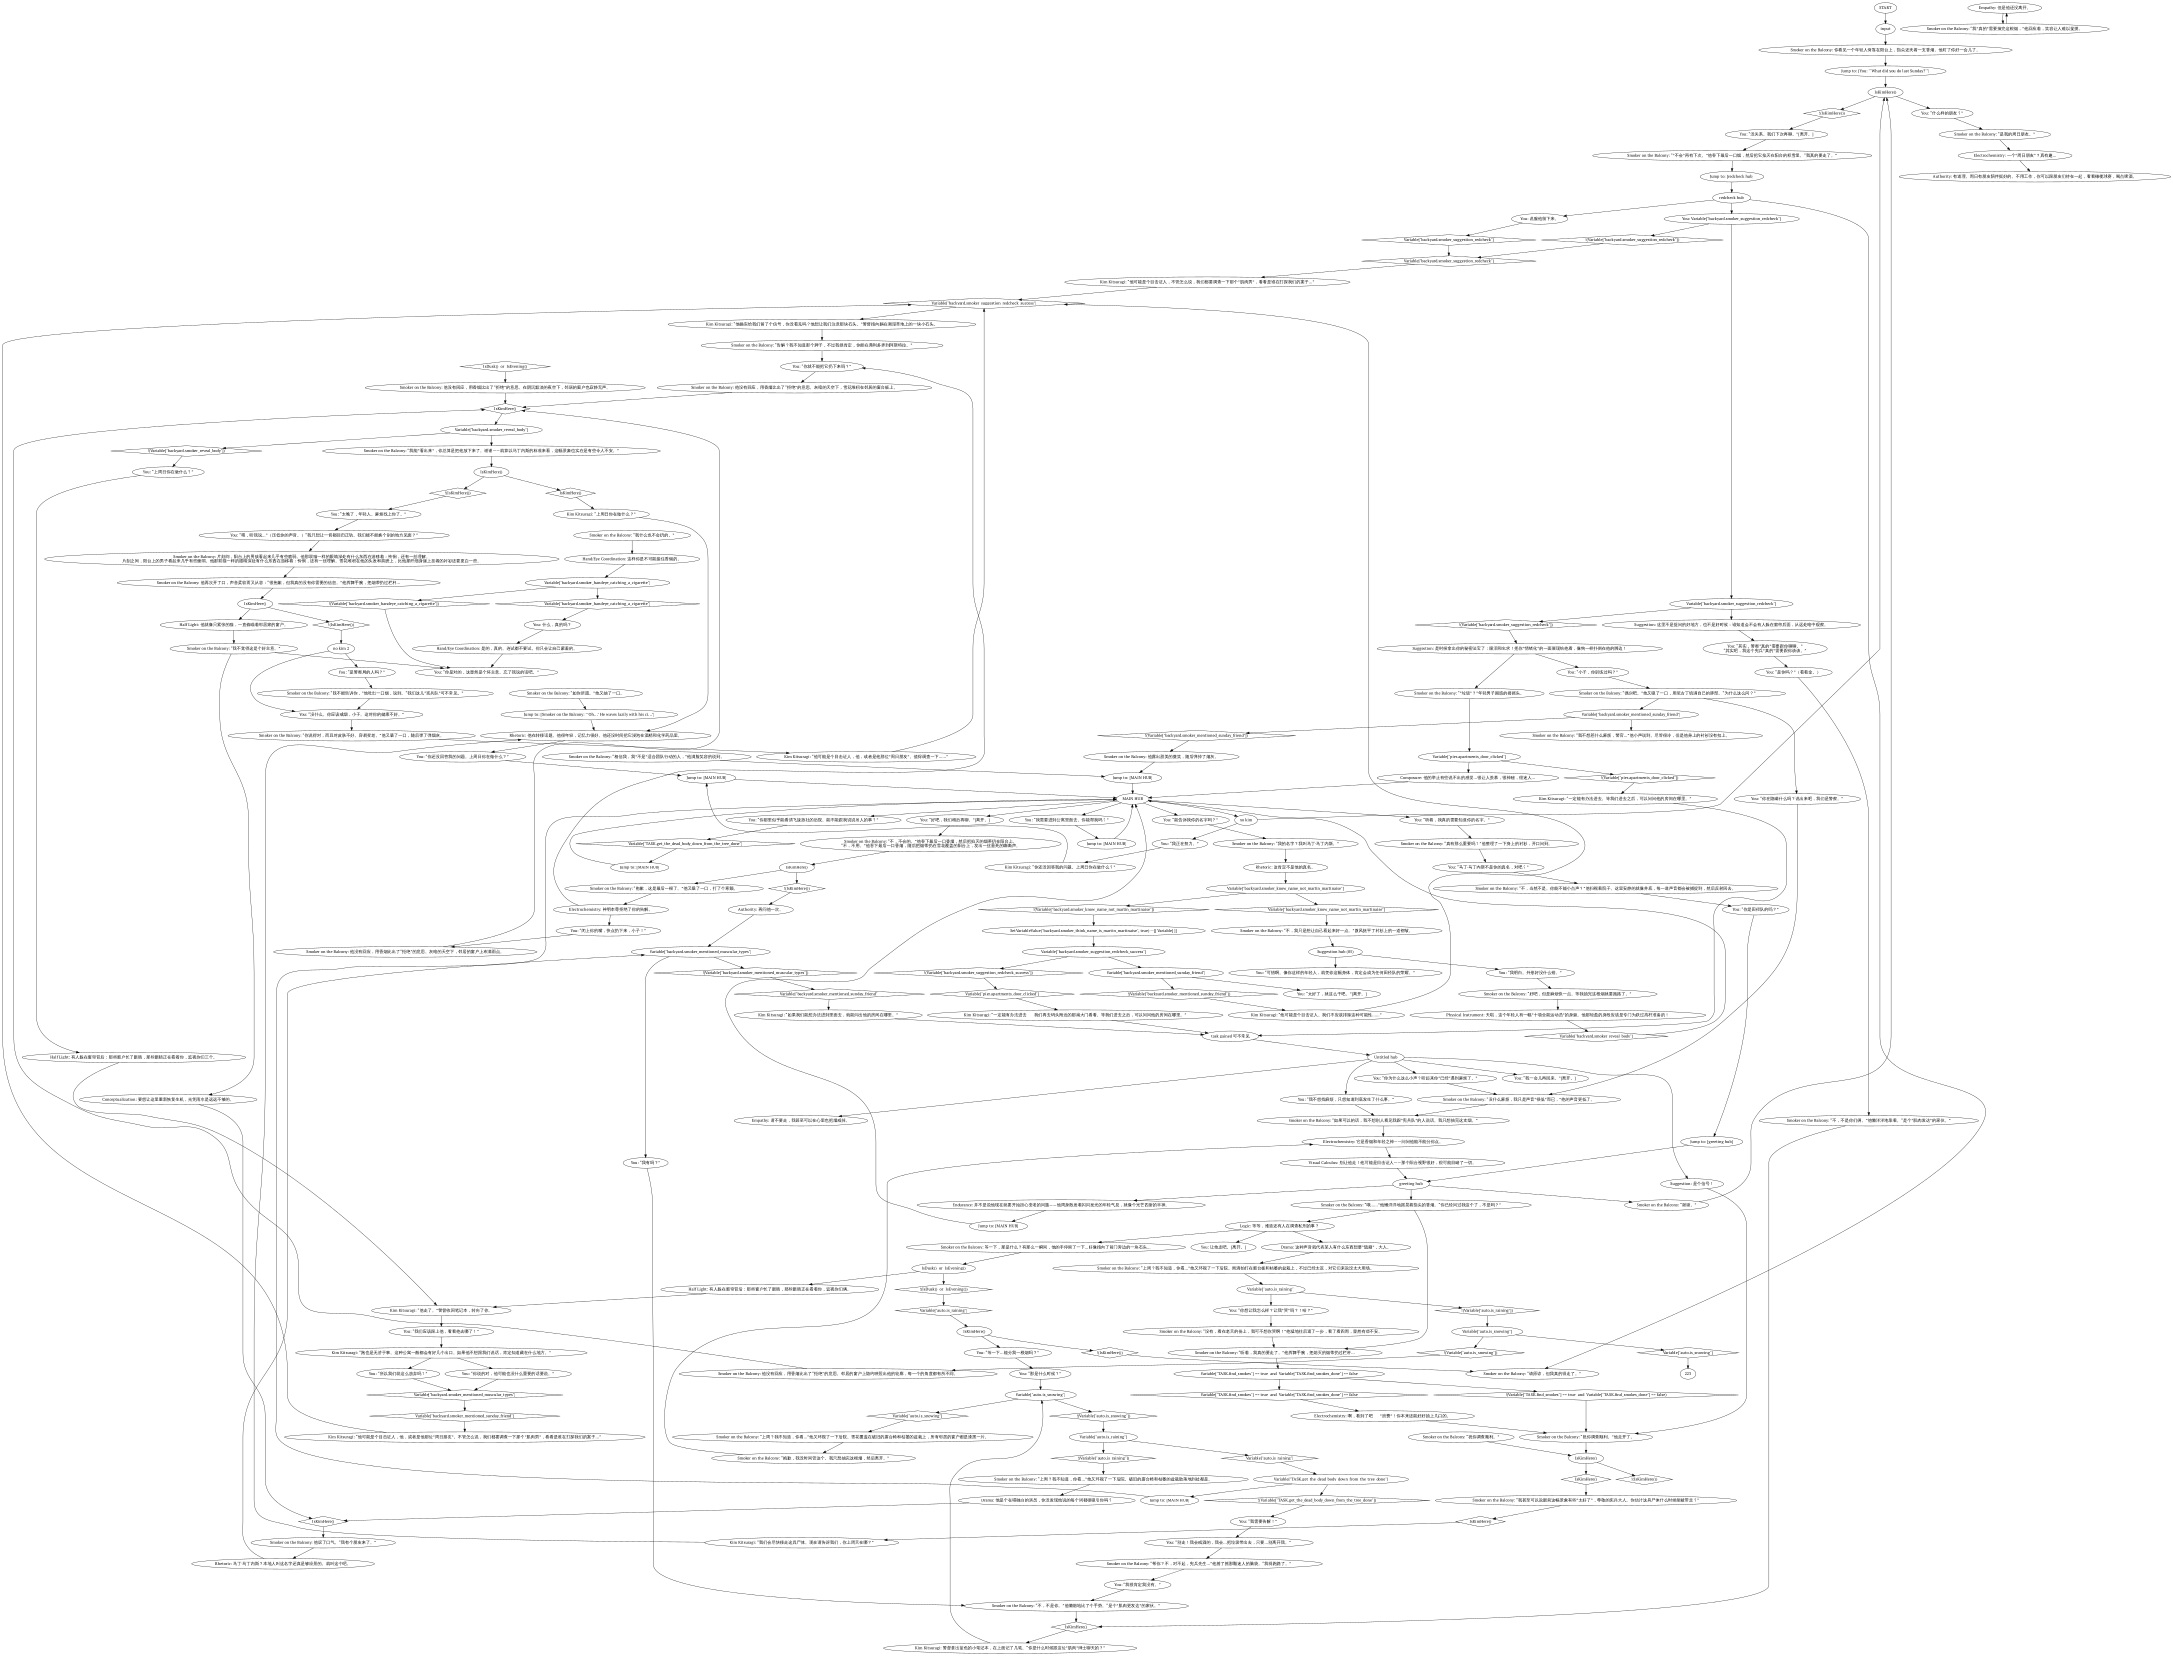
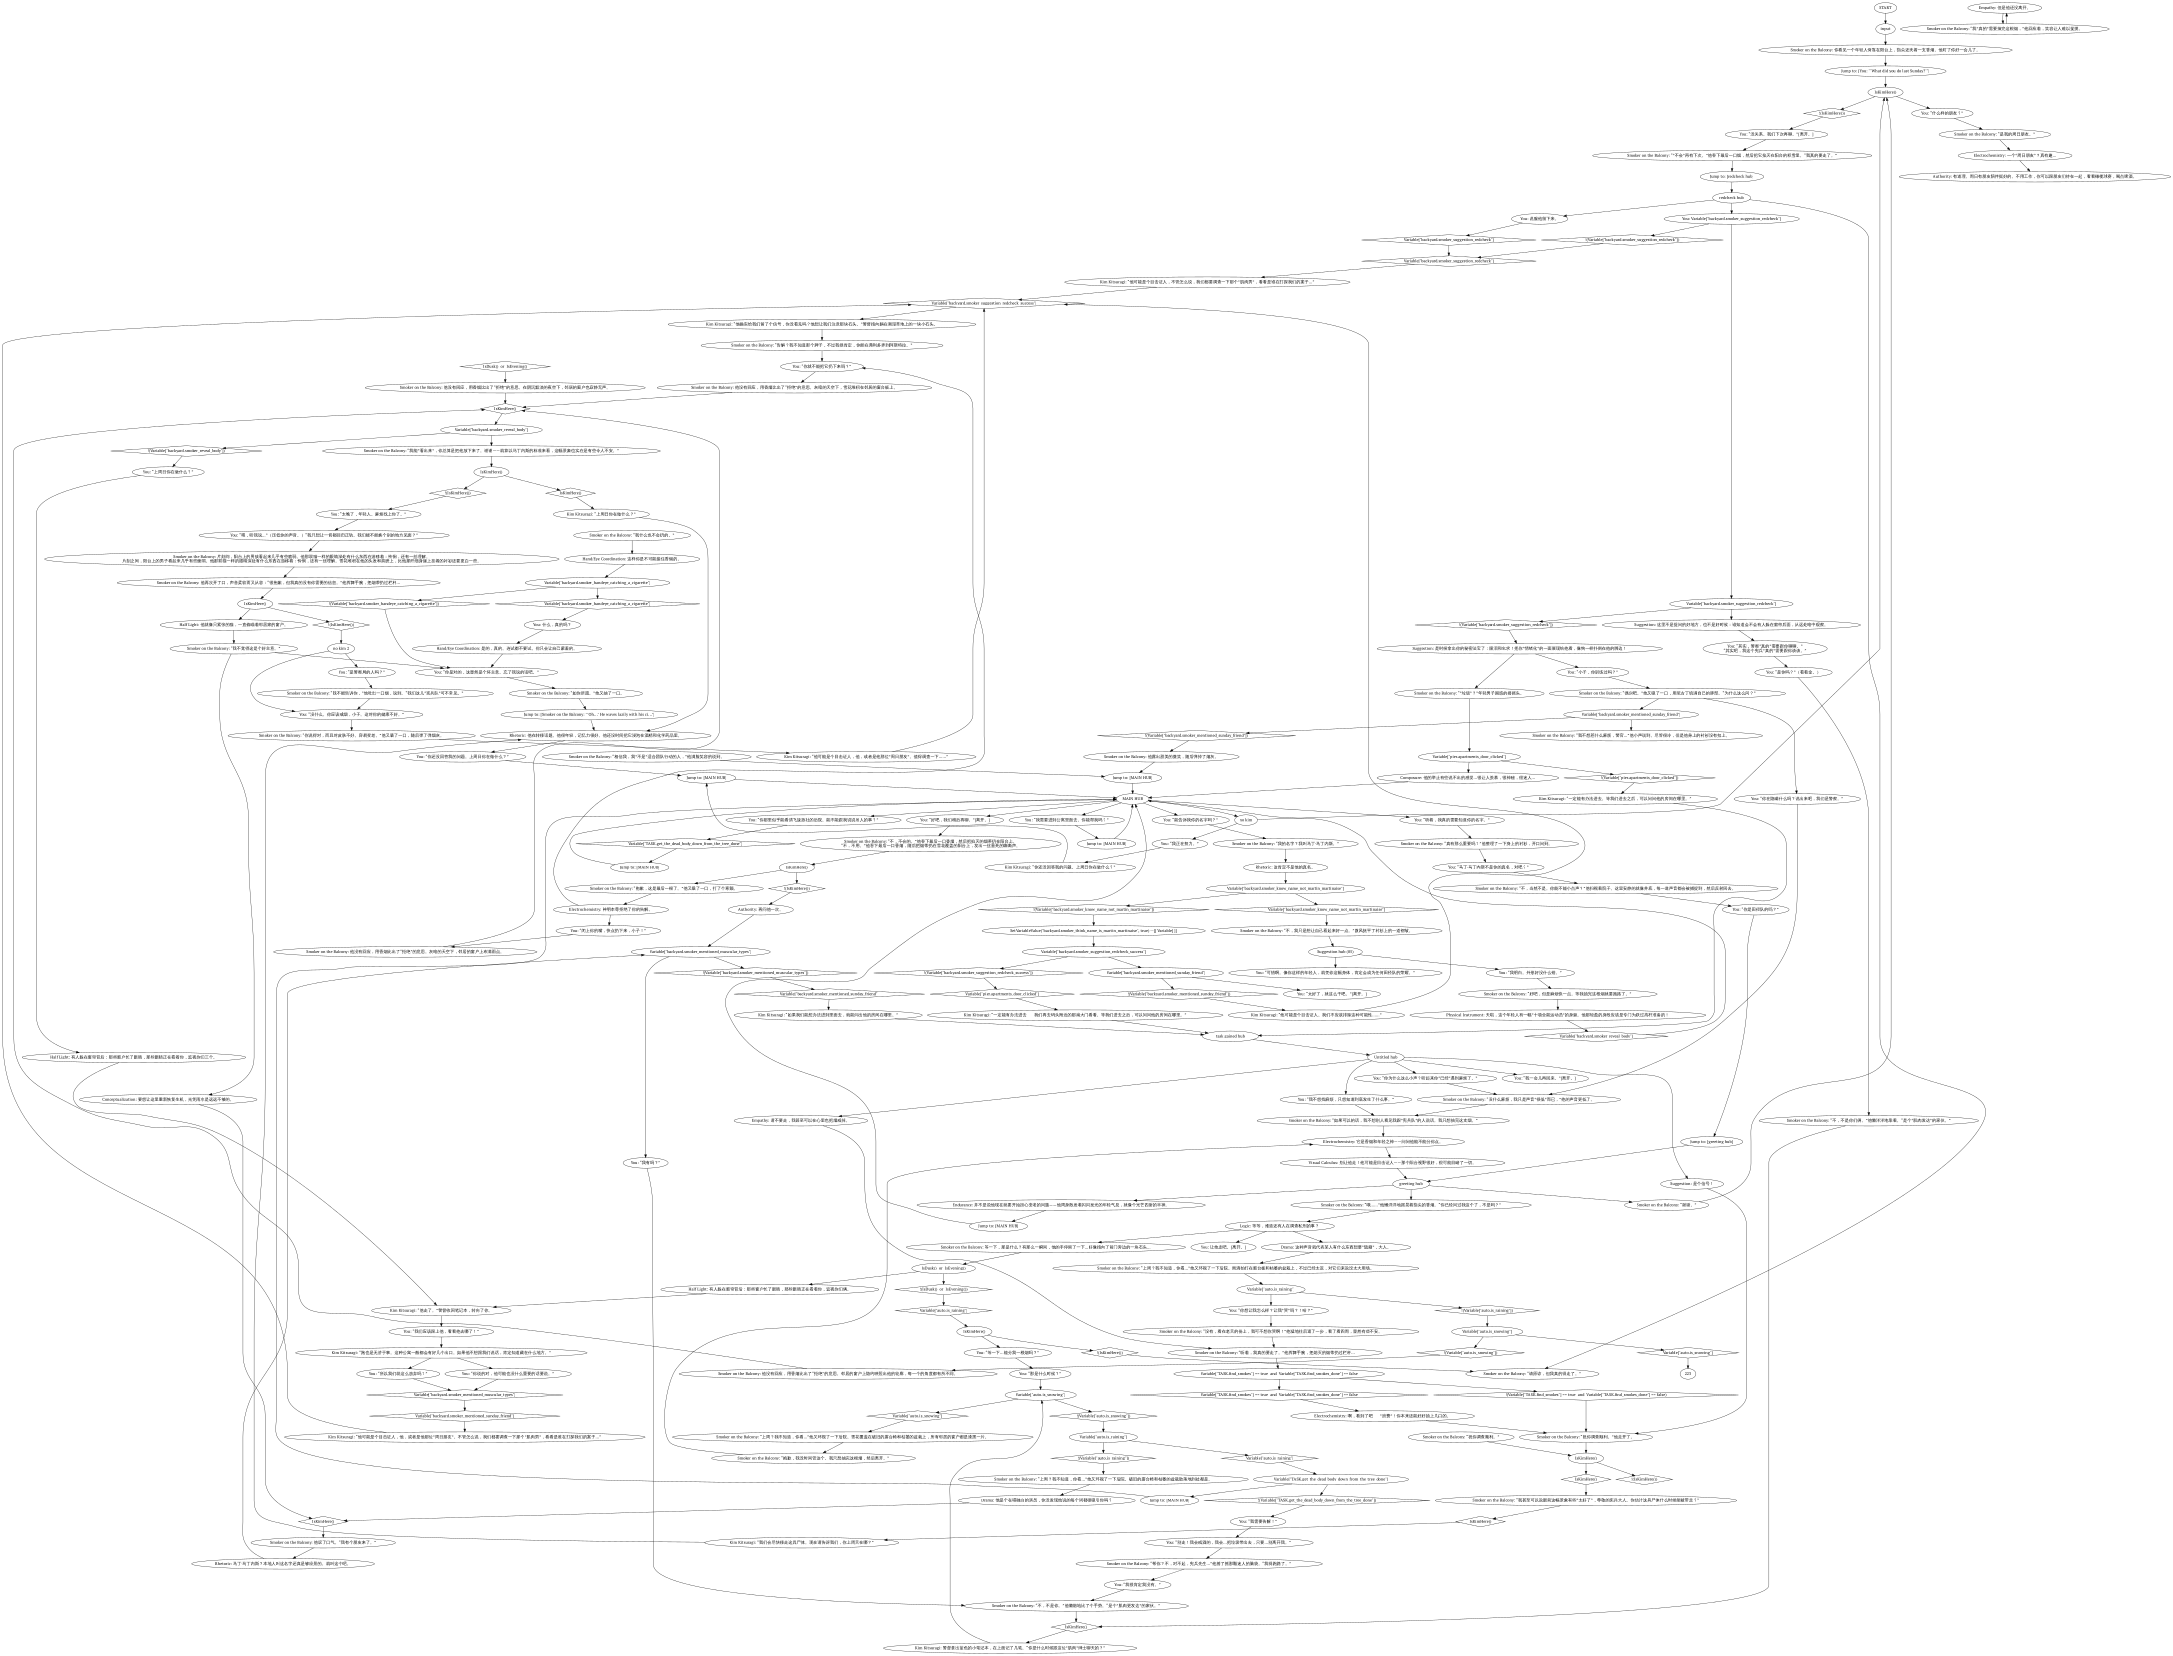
edge "You: “你是对的，这显然是个坏主意。忘了我说的话吧。”" -> "Smoker on the Balcony: “如你所愿。”他又抽了一口。": added
node "task gained 可不常见": label "task gained 可不常见" -> "task gained hub"
edge "Smoker on the Balcony: “哦……”他懒洋洋地摇晃着指尖的香烟。“你已经问过我这个了，不是吗？”" -> "Smoker on the Balcony: “听着，我真的要走了。”他挥舞手腕，把熄灭的烟蒂扔过栏杆…": now "Empathy: 请不要走，我甚至可以在心里也把烟戒掉。" -> "Smoker on the Balcony: “听着，我真的要走了。”他挥舞手腕，把熄灭的烟蒂扔过栏杆…"
